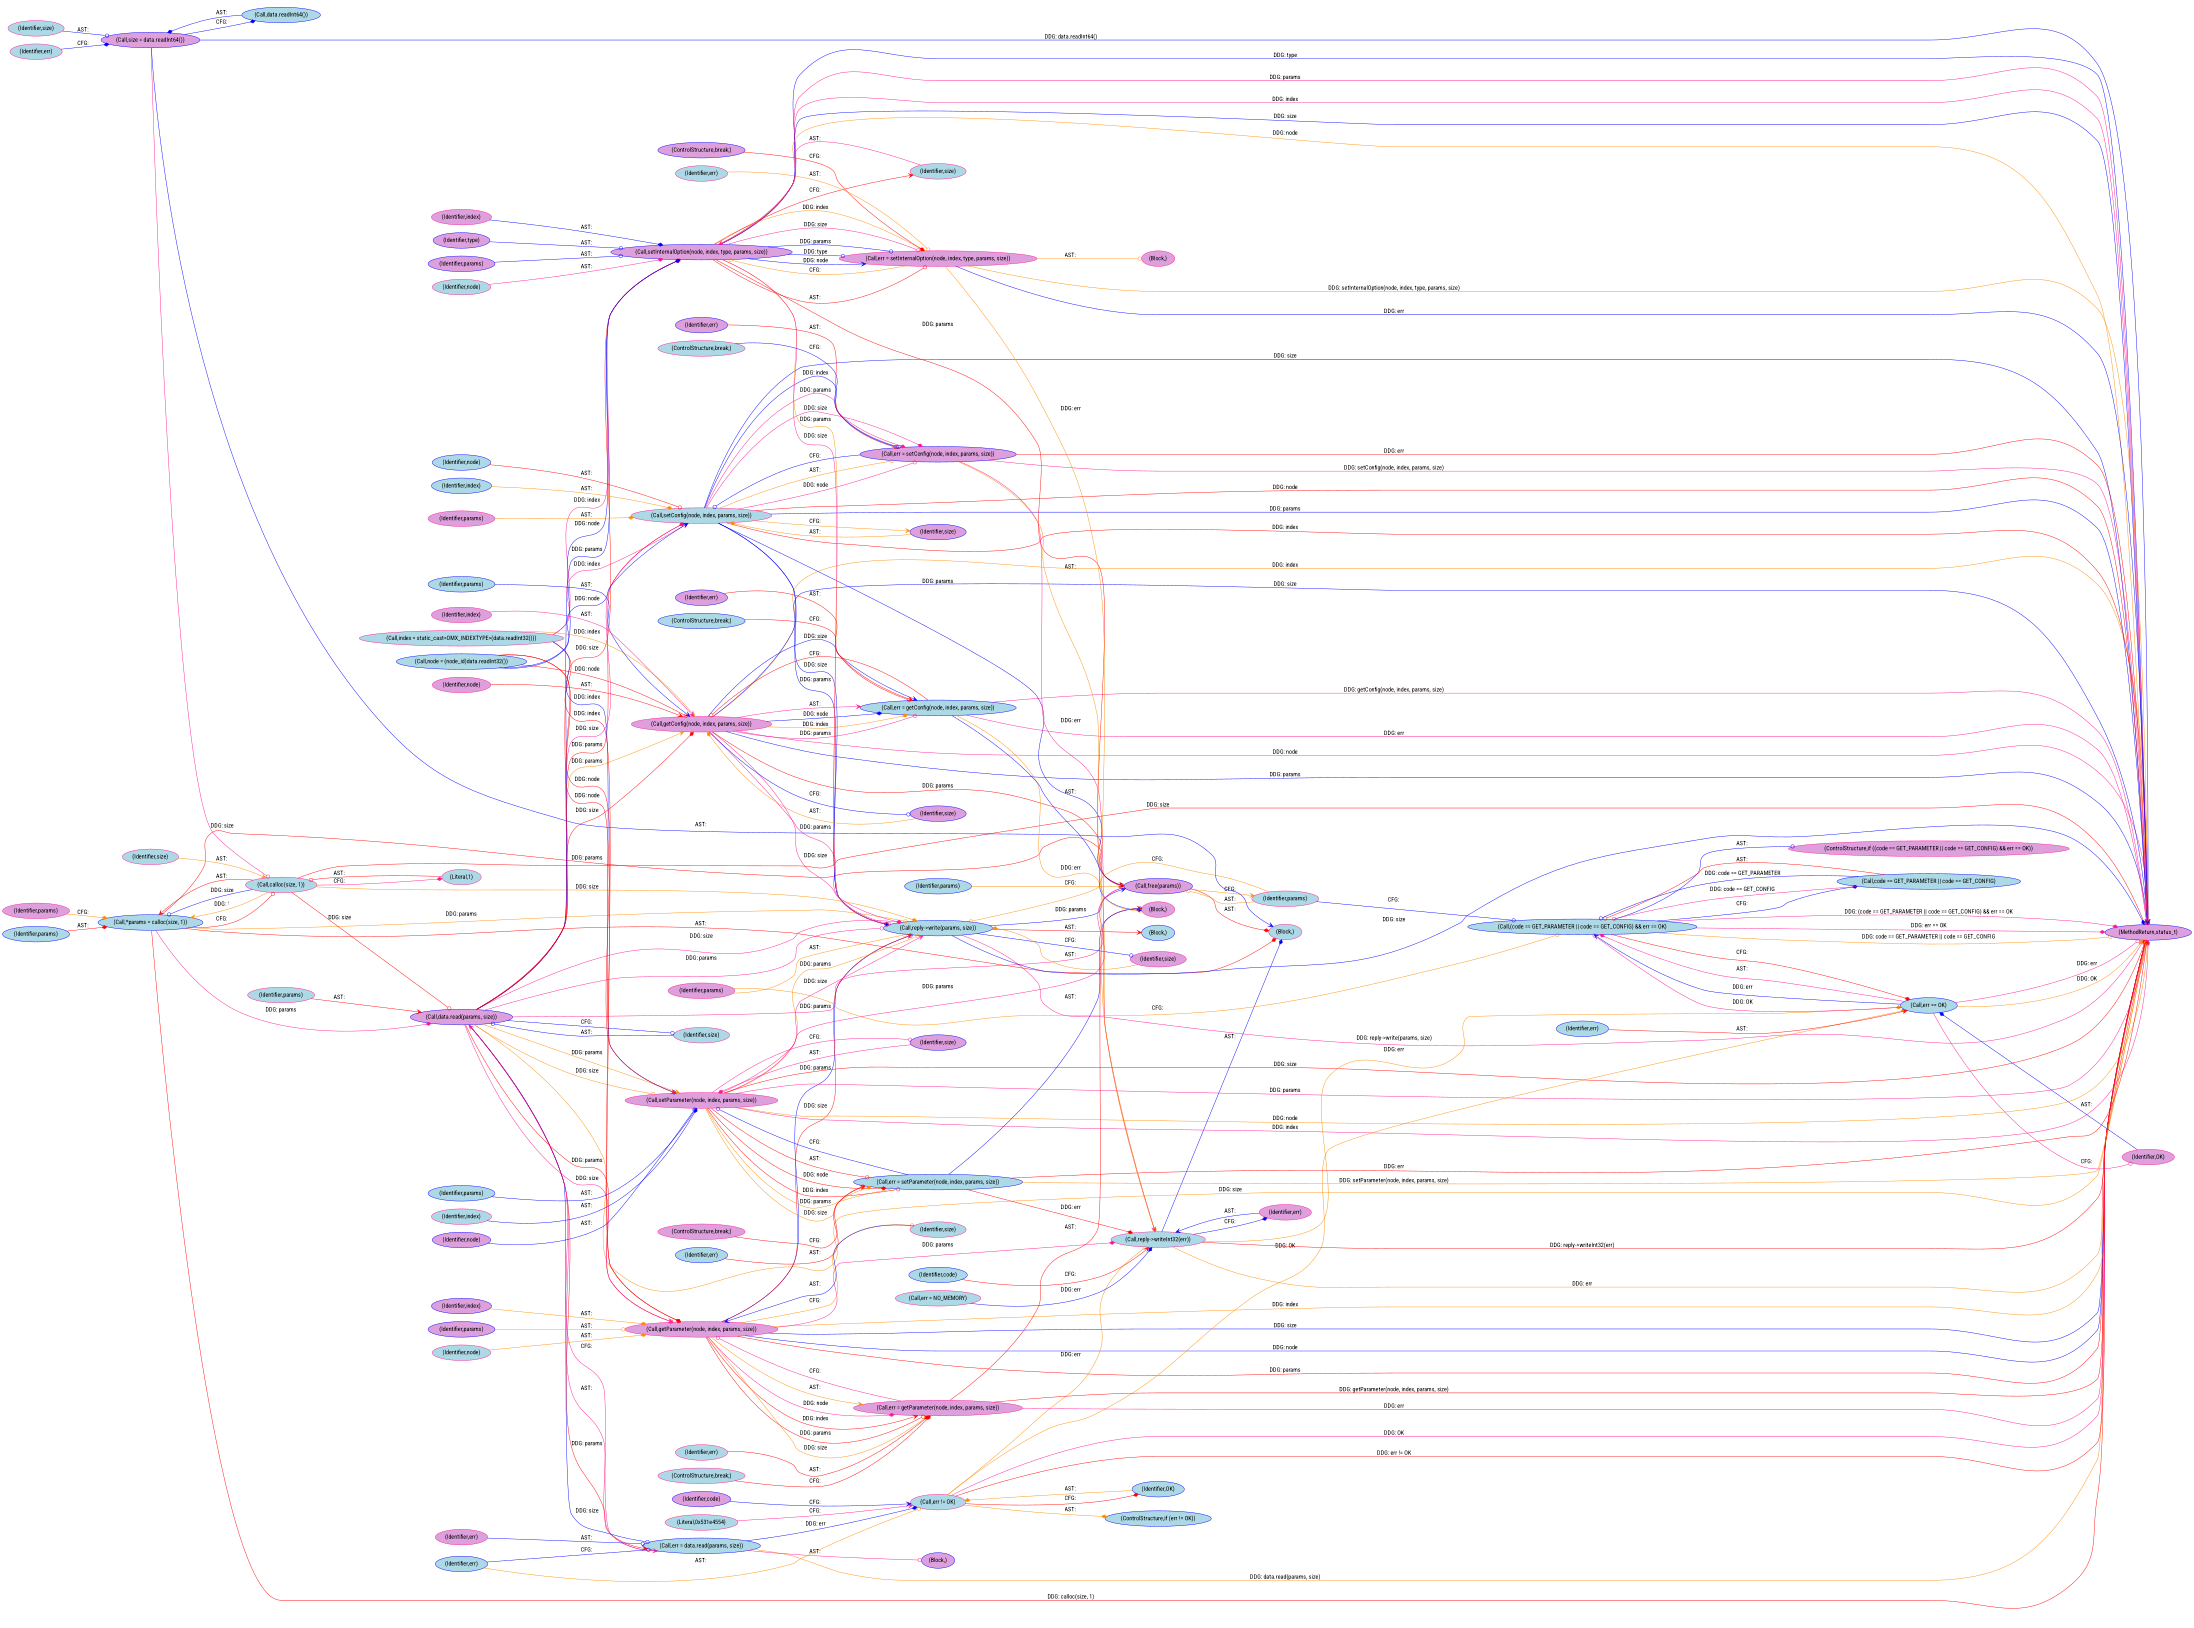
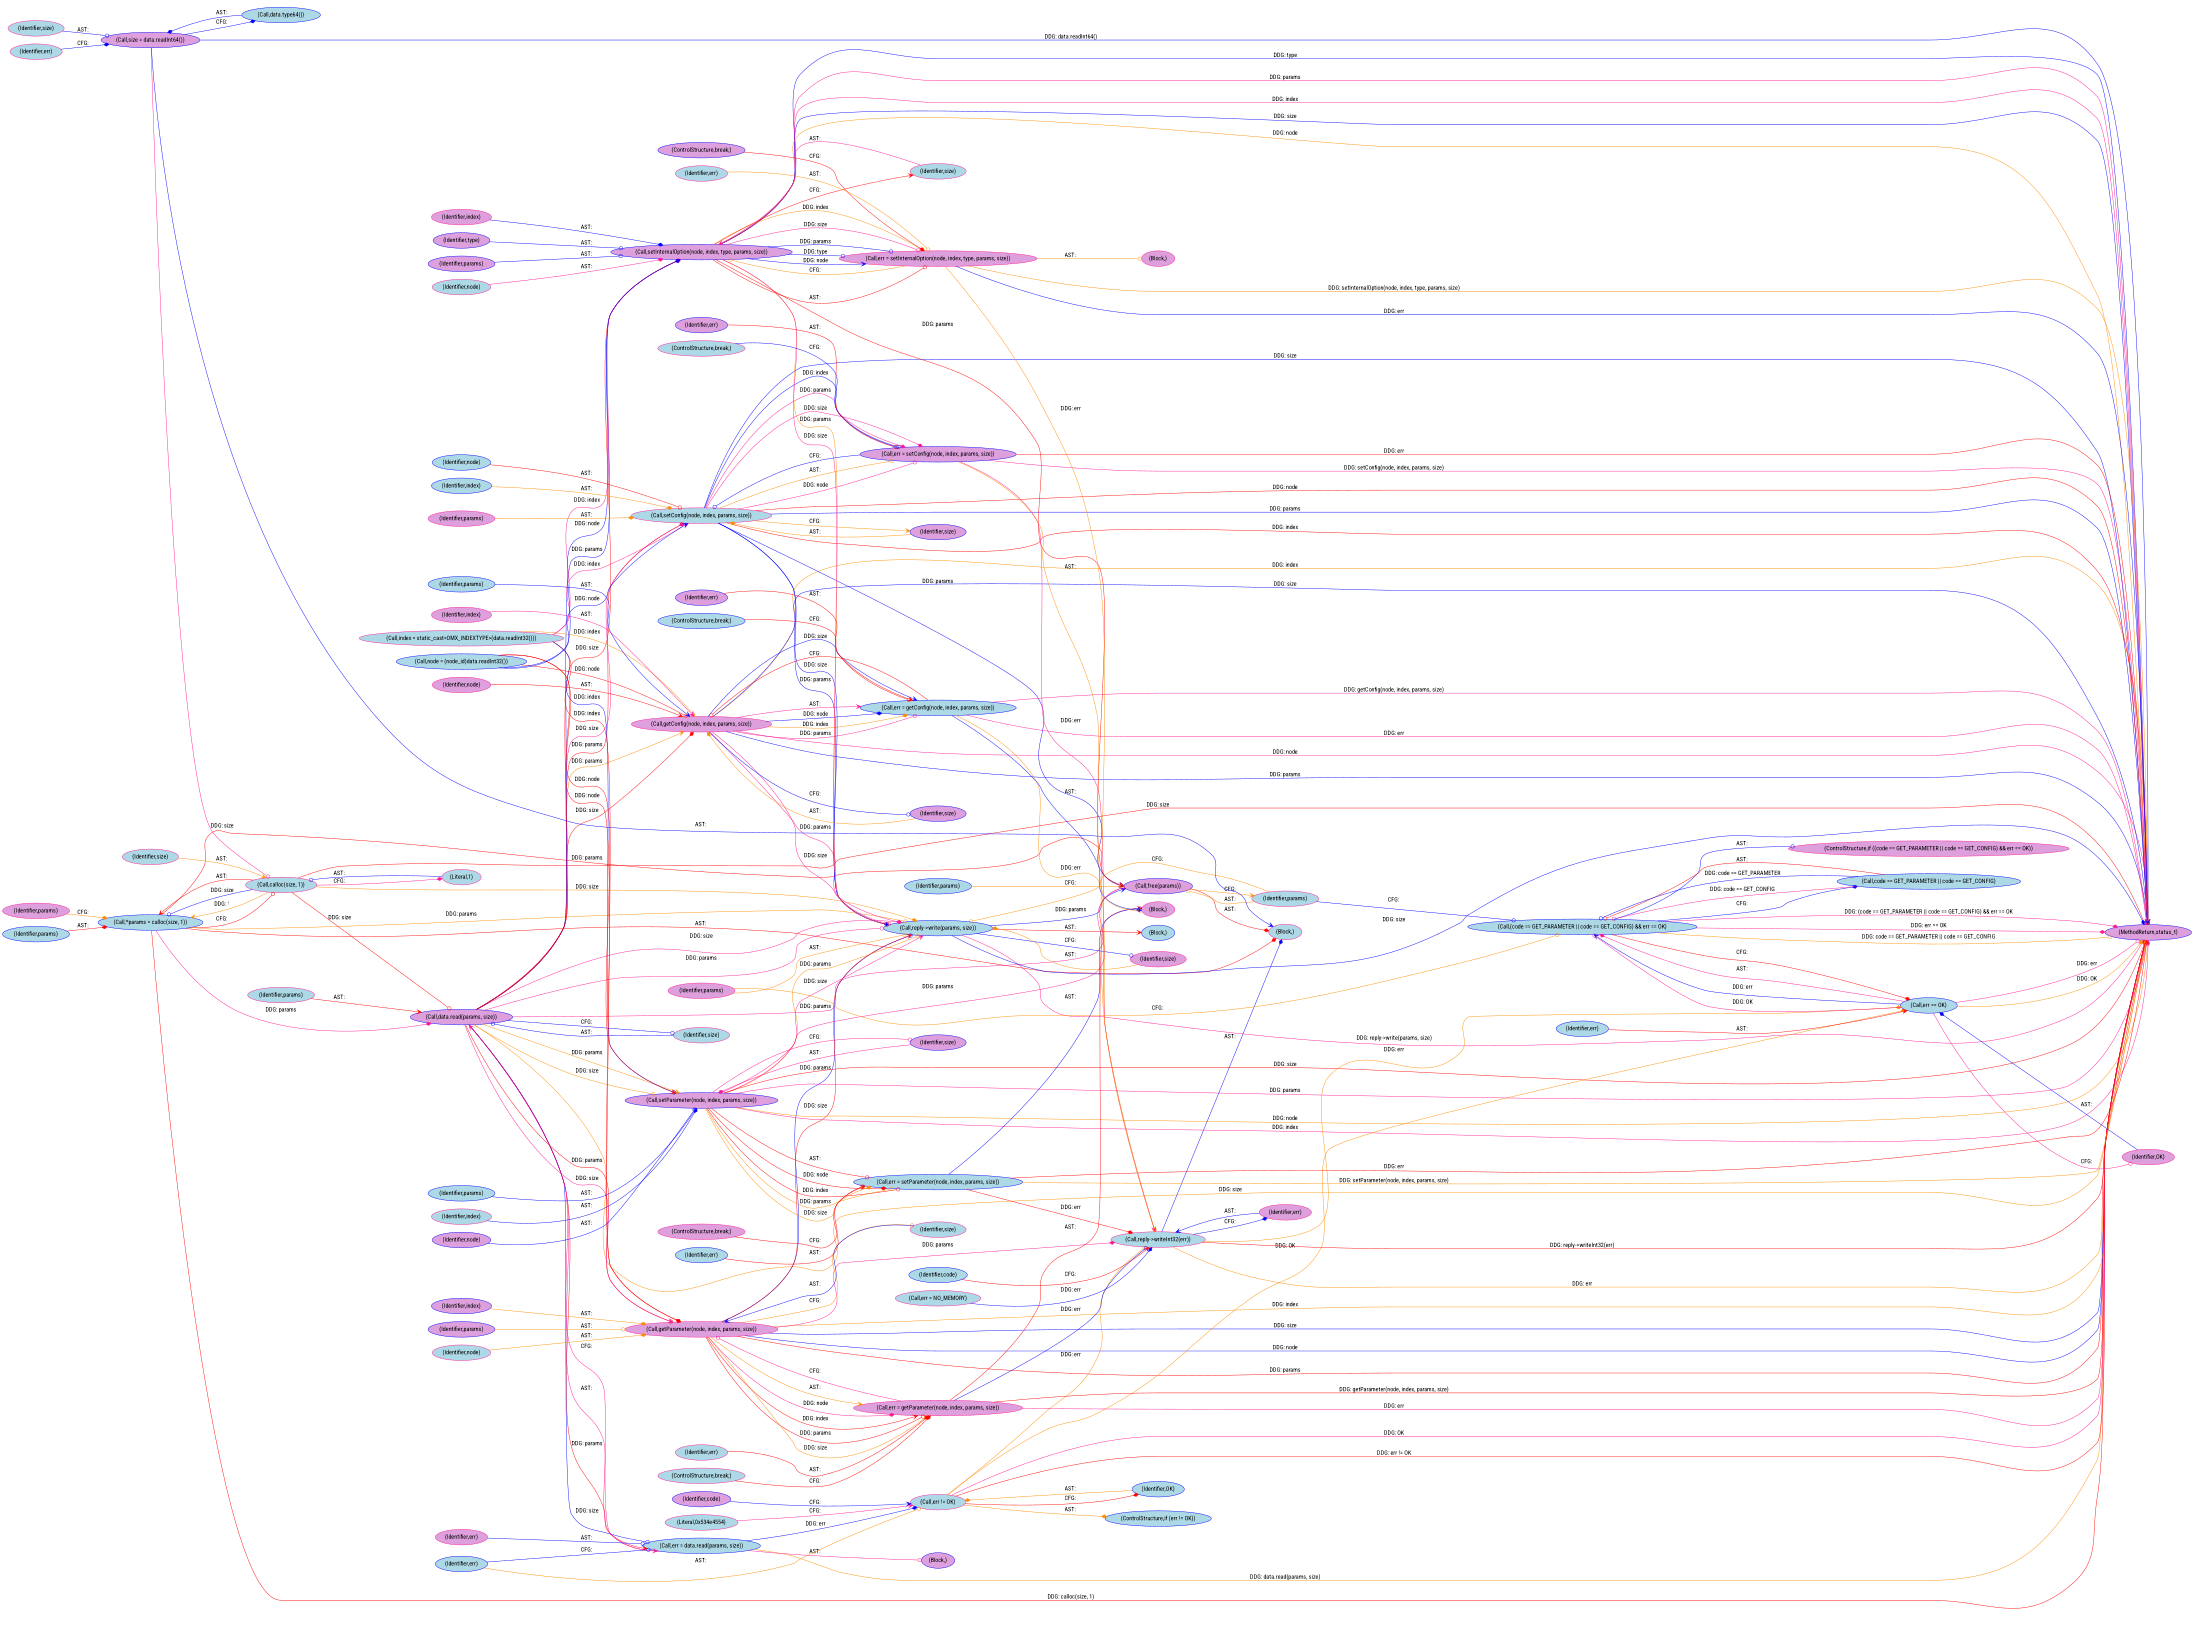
node "(Call,data.readInt64())": label "(Call,data.readInt64())" -> "(Call,data.type64())"
edge "(Call,getConfig(node, index, params, size))" -> "(Call,free(params))": removed, label "DDG: params"
edge "(Literal,1)" -> "(Call,calloc(size, 1))": color red -> blue
node "(Call,setParameter(node, index, params, size))": color deeppink -> blue
edge "(Call,err = setParameter(node, index, params, size))" -> "(Call,setParameter(node, index, params, size))": removed, label "CFG:"
edge "(Call,err = getParameter(node, index, params, size))" -> "(Call,reply->writeInt32(err))": added, label "DDG: err"
node "(Literal,0x531e4554)": label "(Literal,0x531e4554)" -> "(Literal,0x534e4554)"
